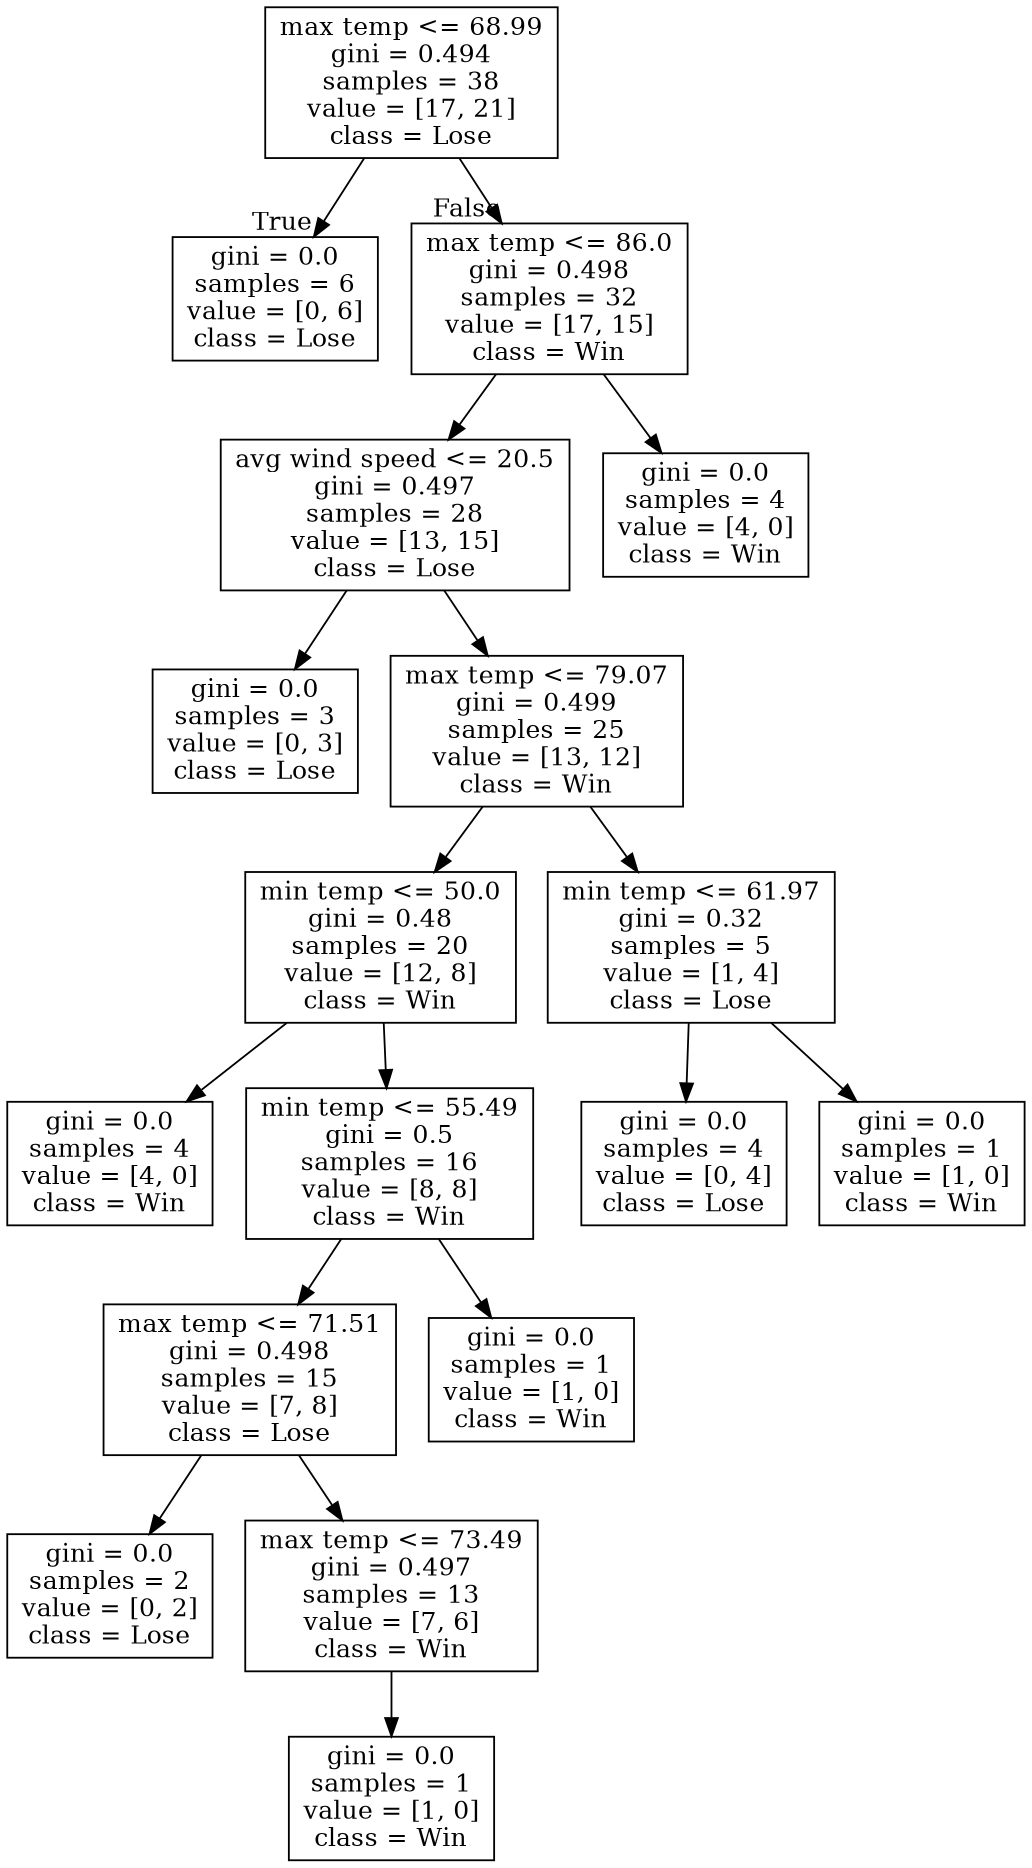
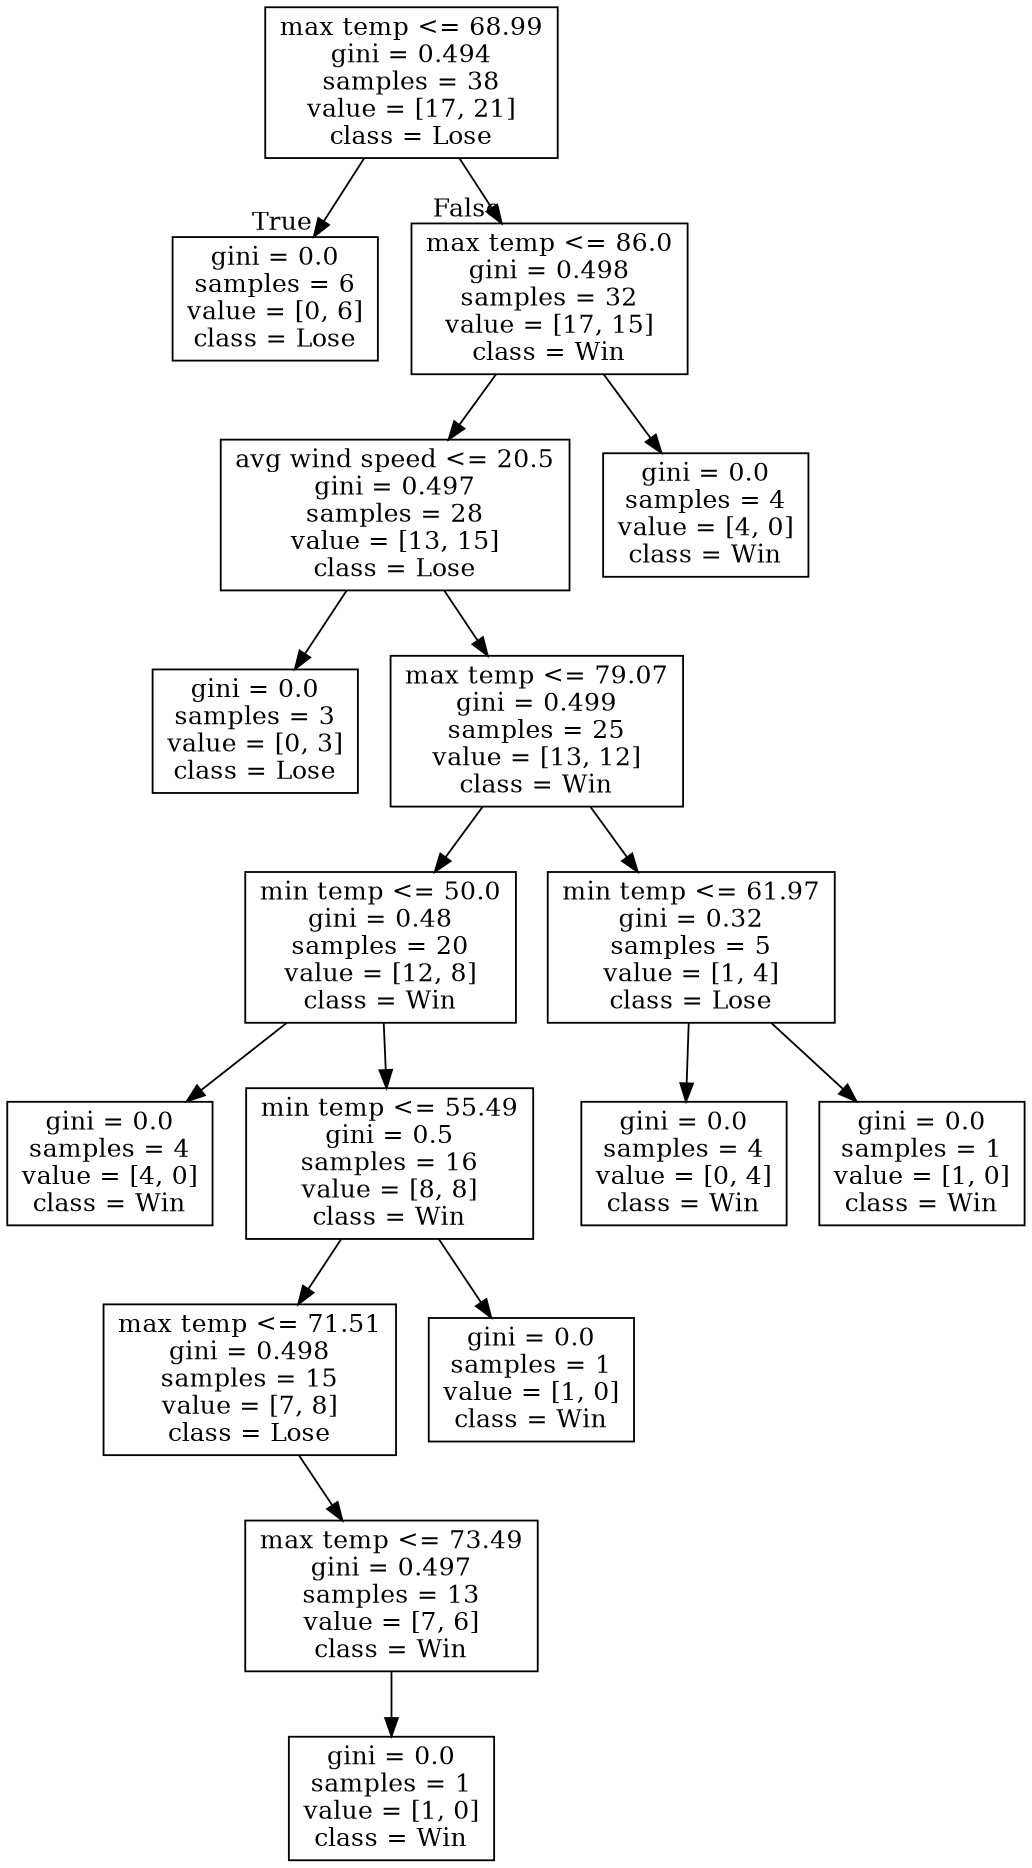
node "gini = 0.0 samples = 4 value = [0, 4] class = Lose": label "gini = 0.0 samples = 4 value = [0, 4] class = Lose" -> "gini = 0.0 samples = 4 value = [0, 4] class = Win"
node "gini = 0.0 samples = 2 value = [0, 2] class = Lose": removed
